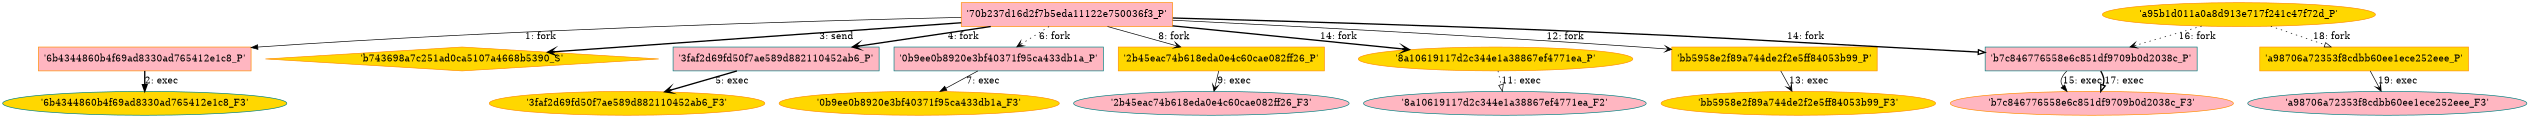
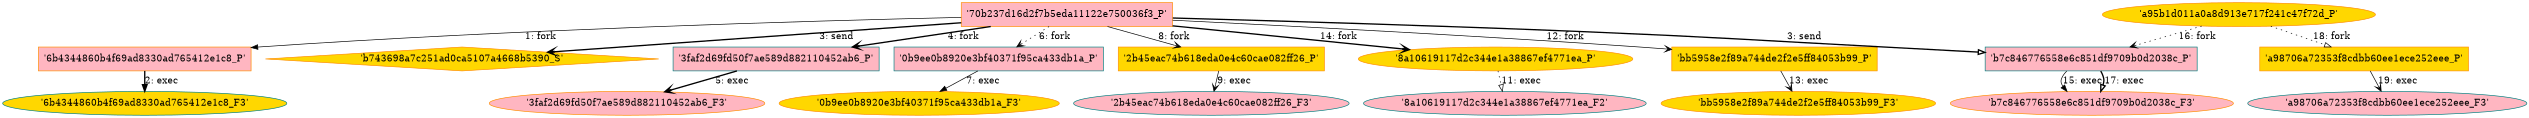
edge "'70b237d16d2f7b5eda11122e750036f3_P'" -> "'b7c846776558e6c851df9709b0d2038c_P'": label "14: fork" -> "3: send"
node "'3faf2d69fd50f7ae589d882110452ab6_F3'": fillcolor gold -> lightpink
